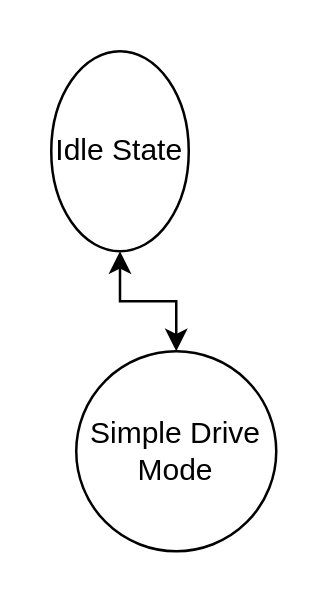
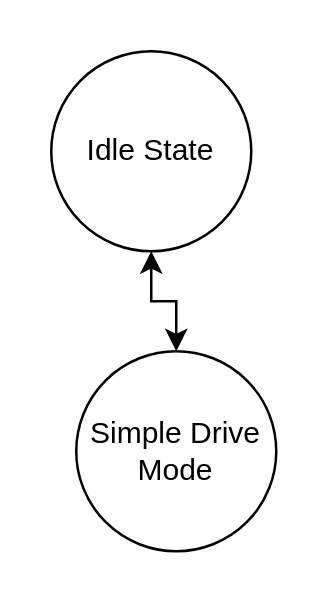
node "Idle State": size 138x200 -> 200x200
